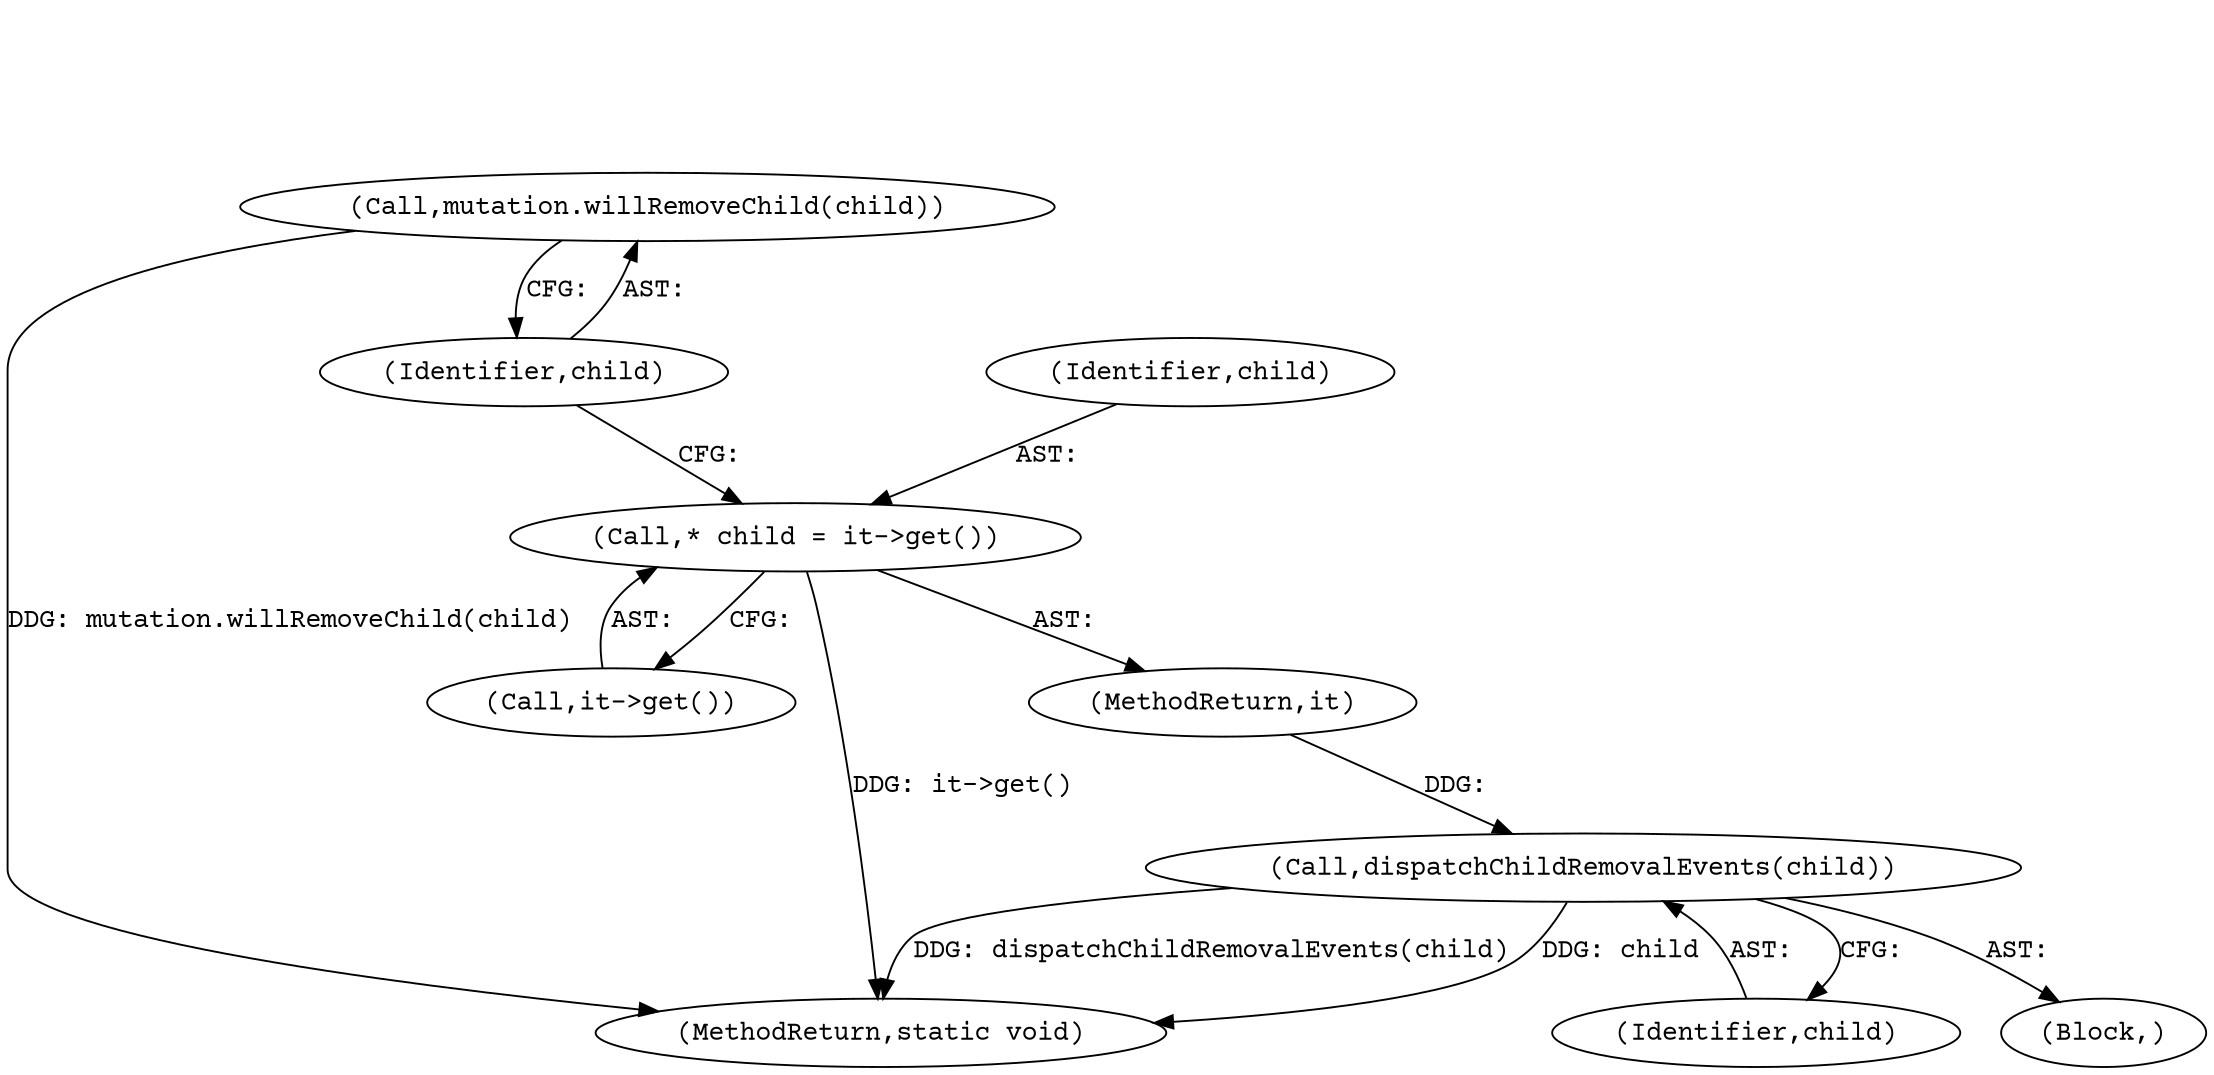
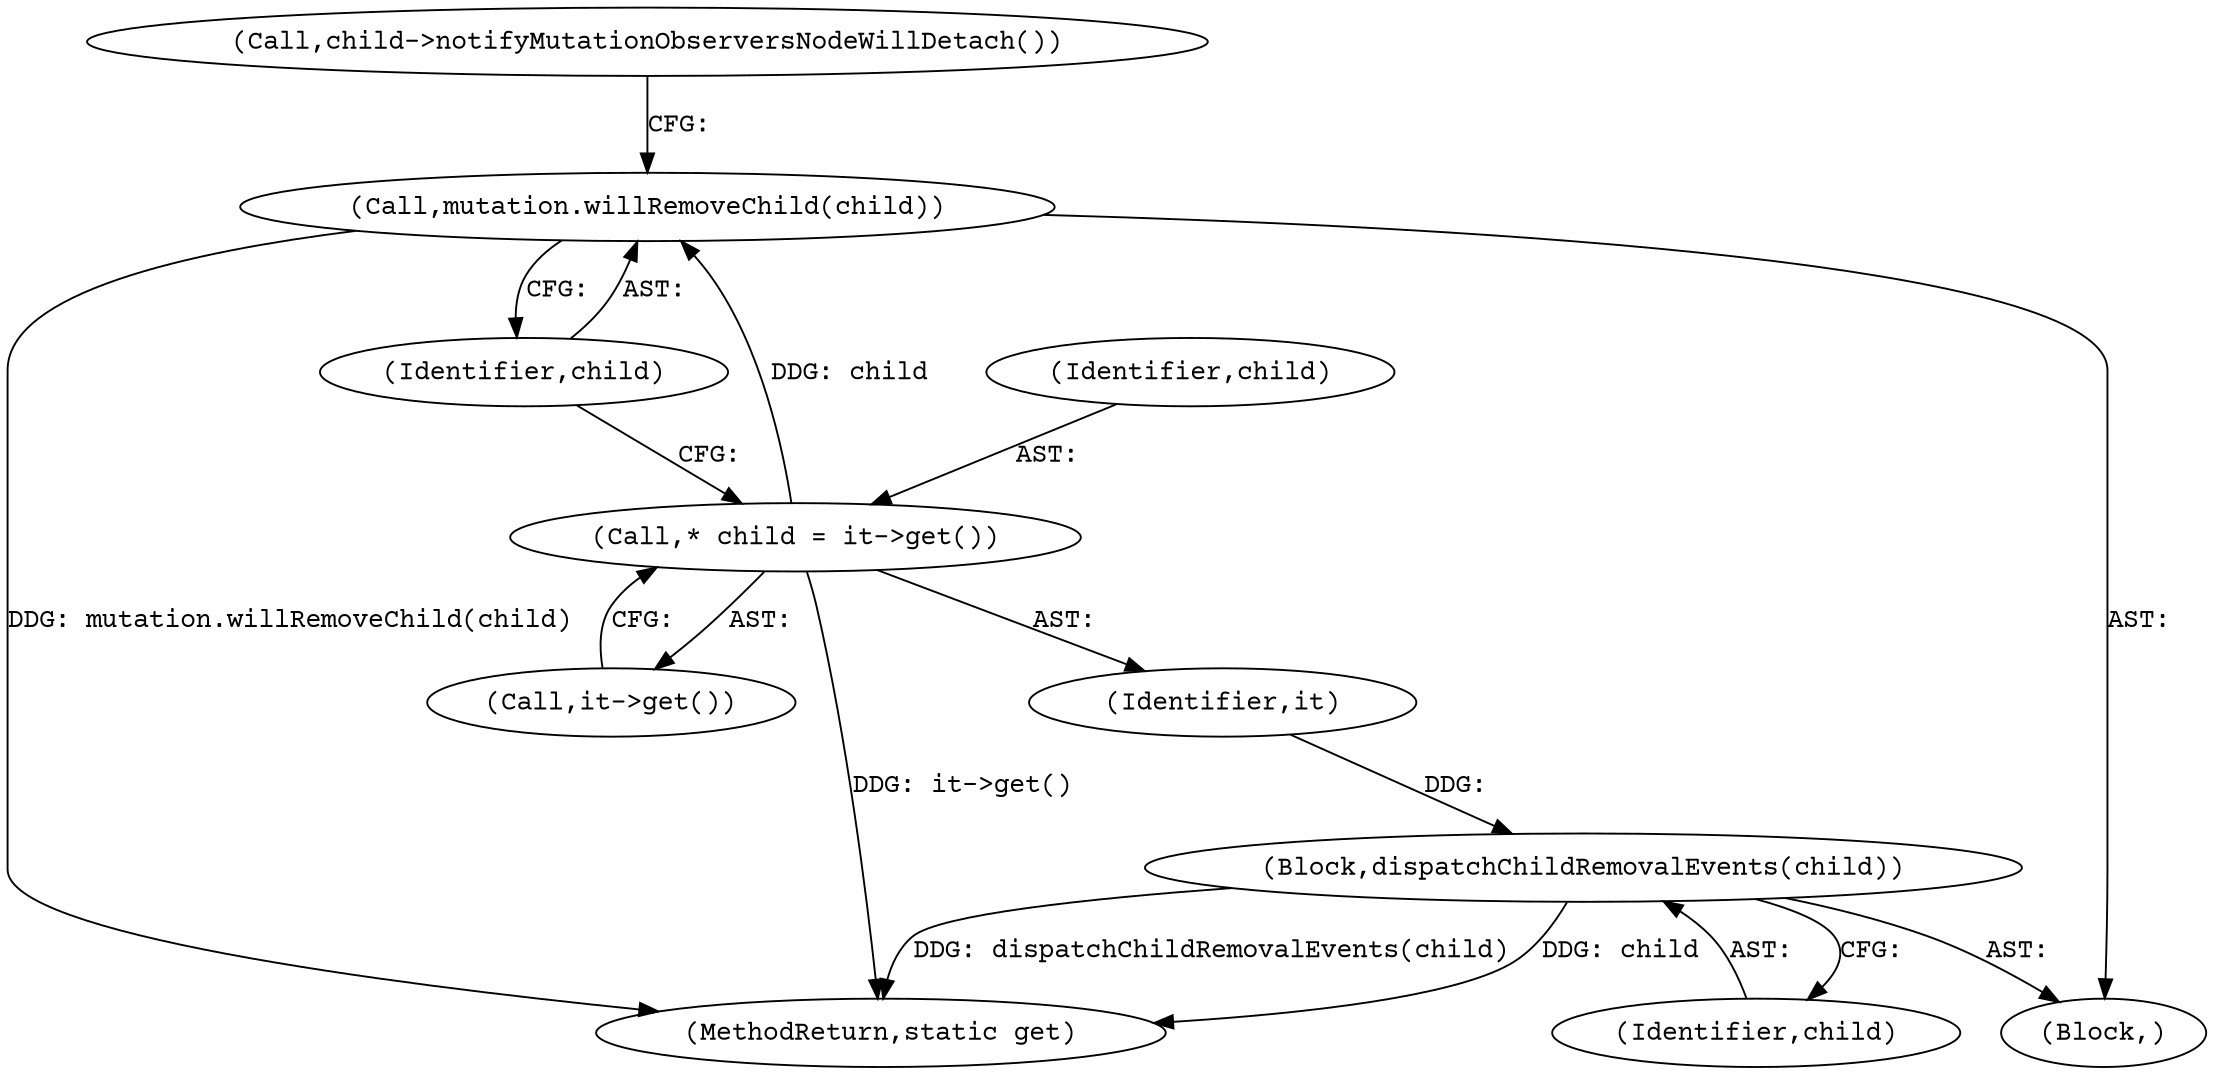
node "(Call,child->notifyMutationObserversNodeWillDetach())": added
edge "(Call,mutation.willRemoveChild(child))" -> "(Block,)": added, label "AST:"
edge "(Call,* child = it->get())" -> "(Call,mutation.willRemoveChild(child))": added, label "DDG: child"
edge "(Call,it->get())" -> "(Call,* child = it->get())": label "AST: " -> "CFG: "
edge "(Call,* child = it->get())" -> "(Call,it->get())": label "CFG: " -> "AST: "
node "(MethodReturn,it)": label "(MethodReturn,it)" -> "(Identifier,it)"
node "(Call,dispatchChildRemovalEvents(child))": label "(Call,dispatchChildRemovalEvents(child))" -> "(Block,dispatchChildRemovalEvents(child))"
node "(MethodReturn,static void)": label "(MethodReturn,static void)" -> "(MethodReturn,static get)"
